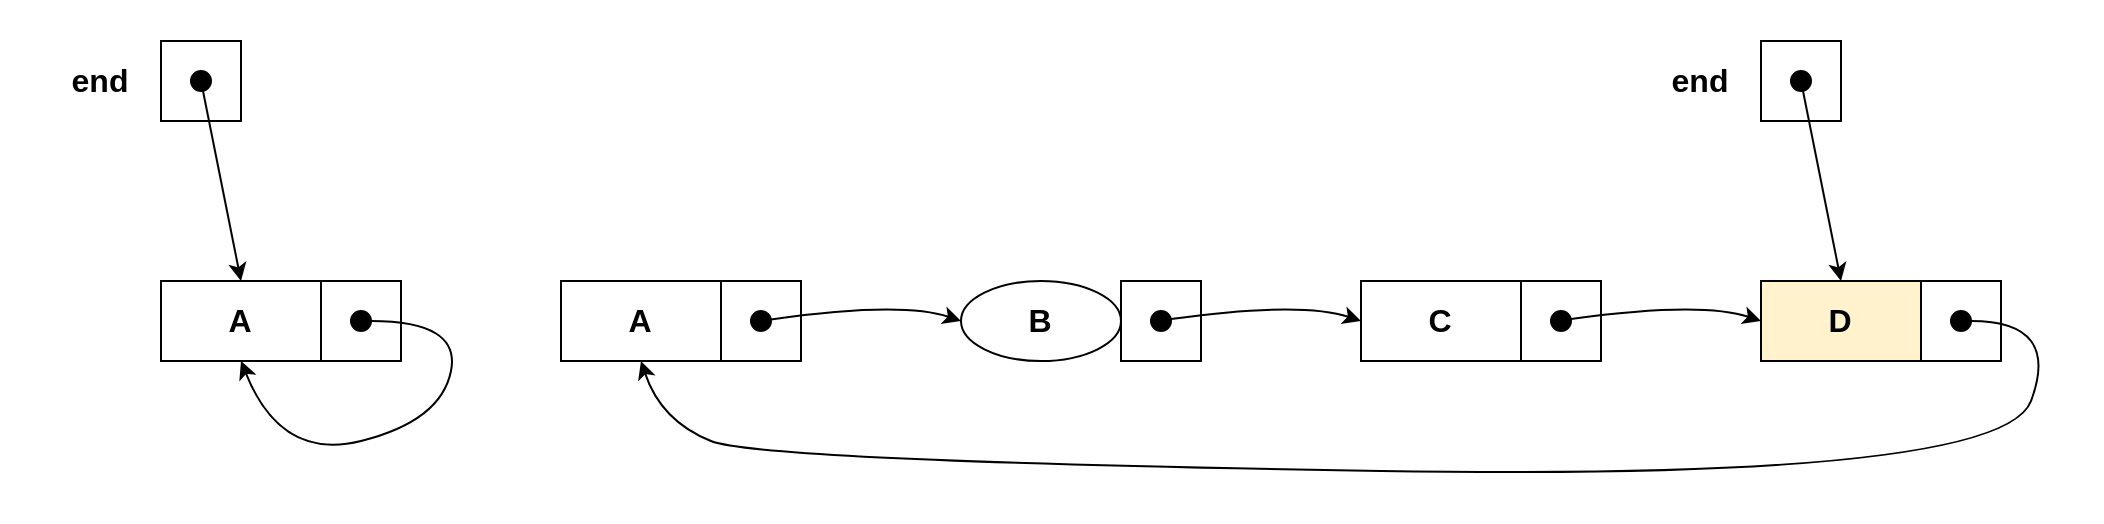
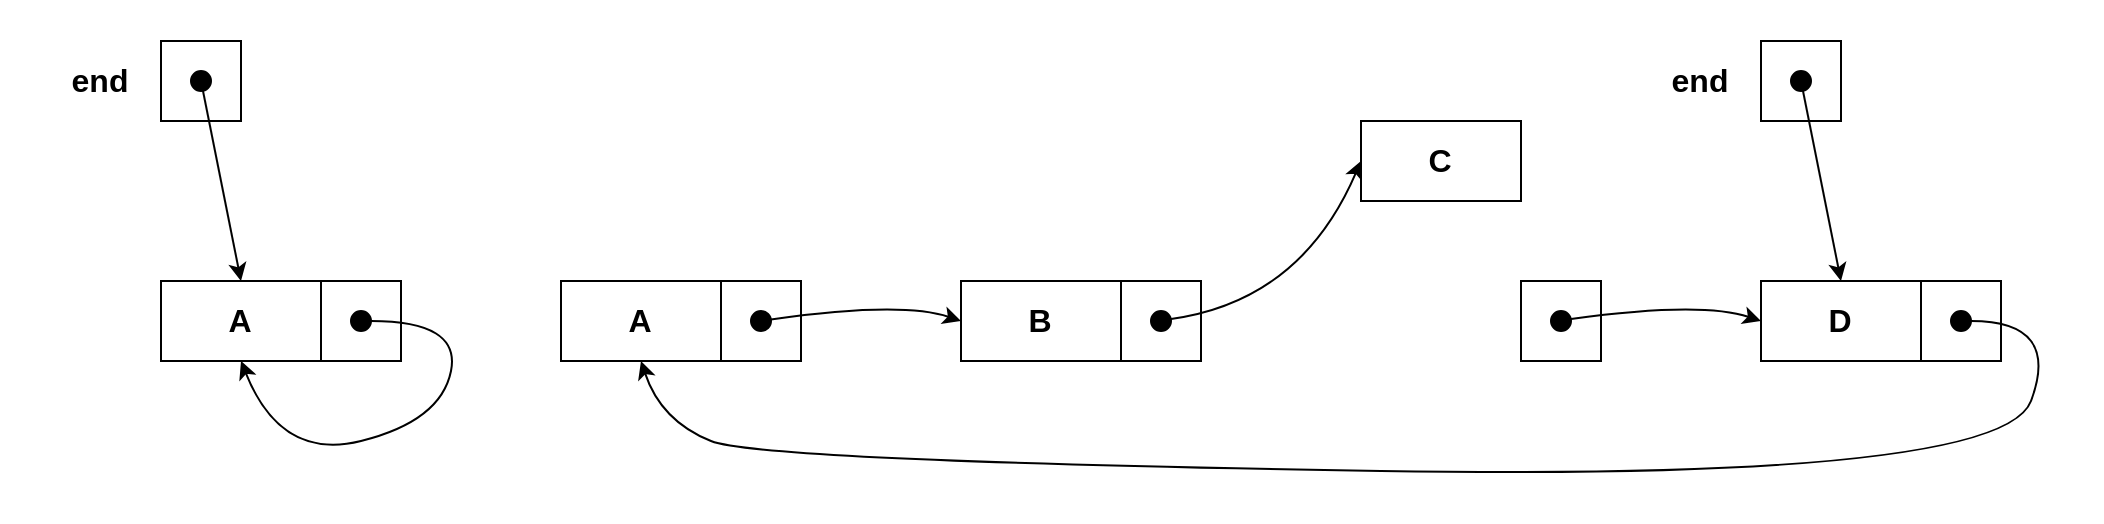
node "B": shape ellipse -> rectangle
node "C": moved (1441, 321) -> (1441, 161)
node "D": fillcolor #fff2cc -> #ffffff
